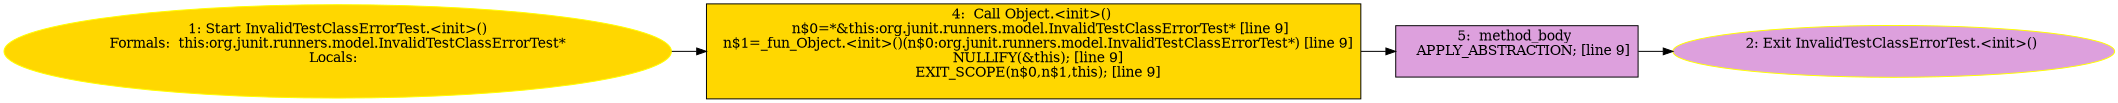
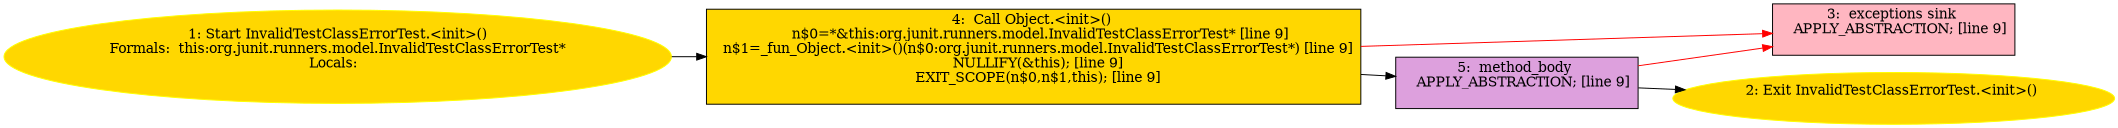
node "3:  exceptions sink APPLY_ABSTRACTION; [line 9]": added
node "2: Exit InvalidTestClassErrorTest.<init>()": fillcolor plum -> gold
